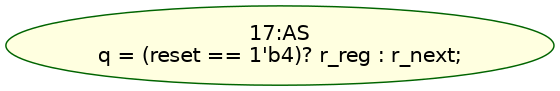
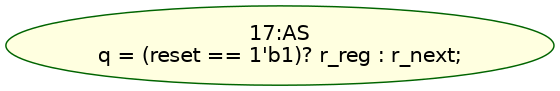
node "17:AS q = (reset == 1'b4)? r_reg : r_next;": label "17:AS q = (reset == 1'b4)? r_reg : r_next;" -> "17:AS q = (reset == 1'b1)? r_reg : r_next;"
